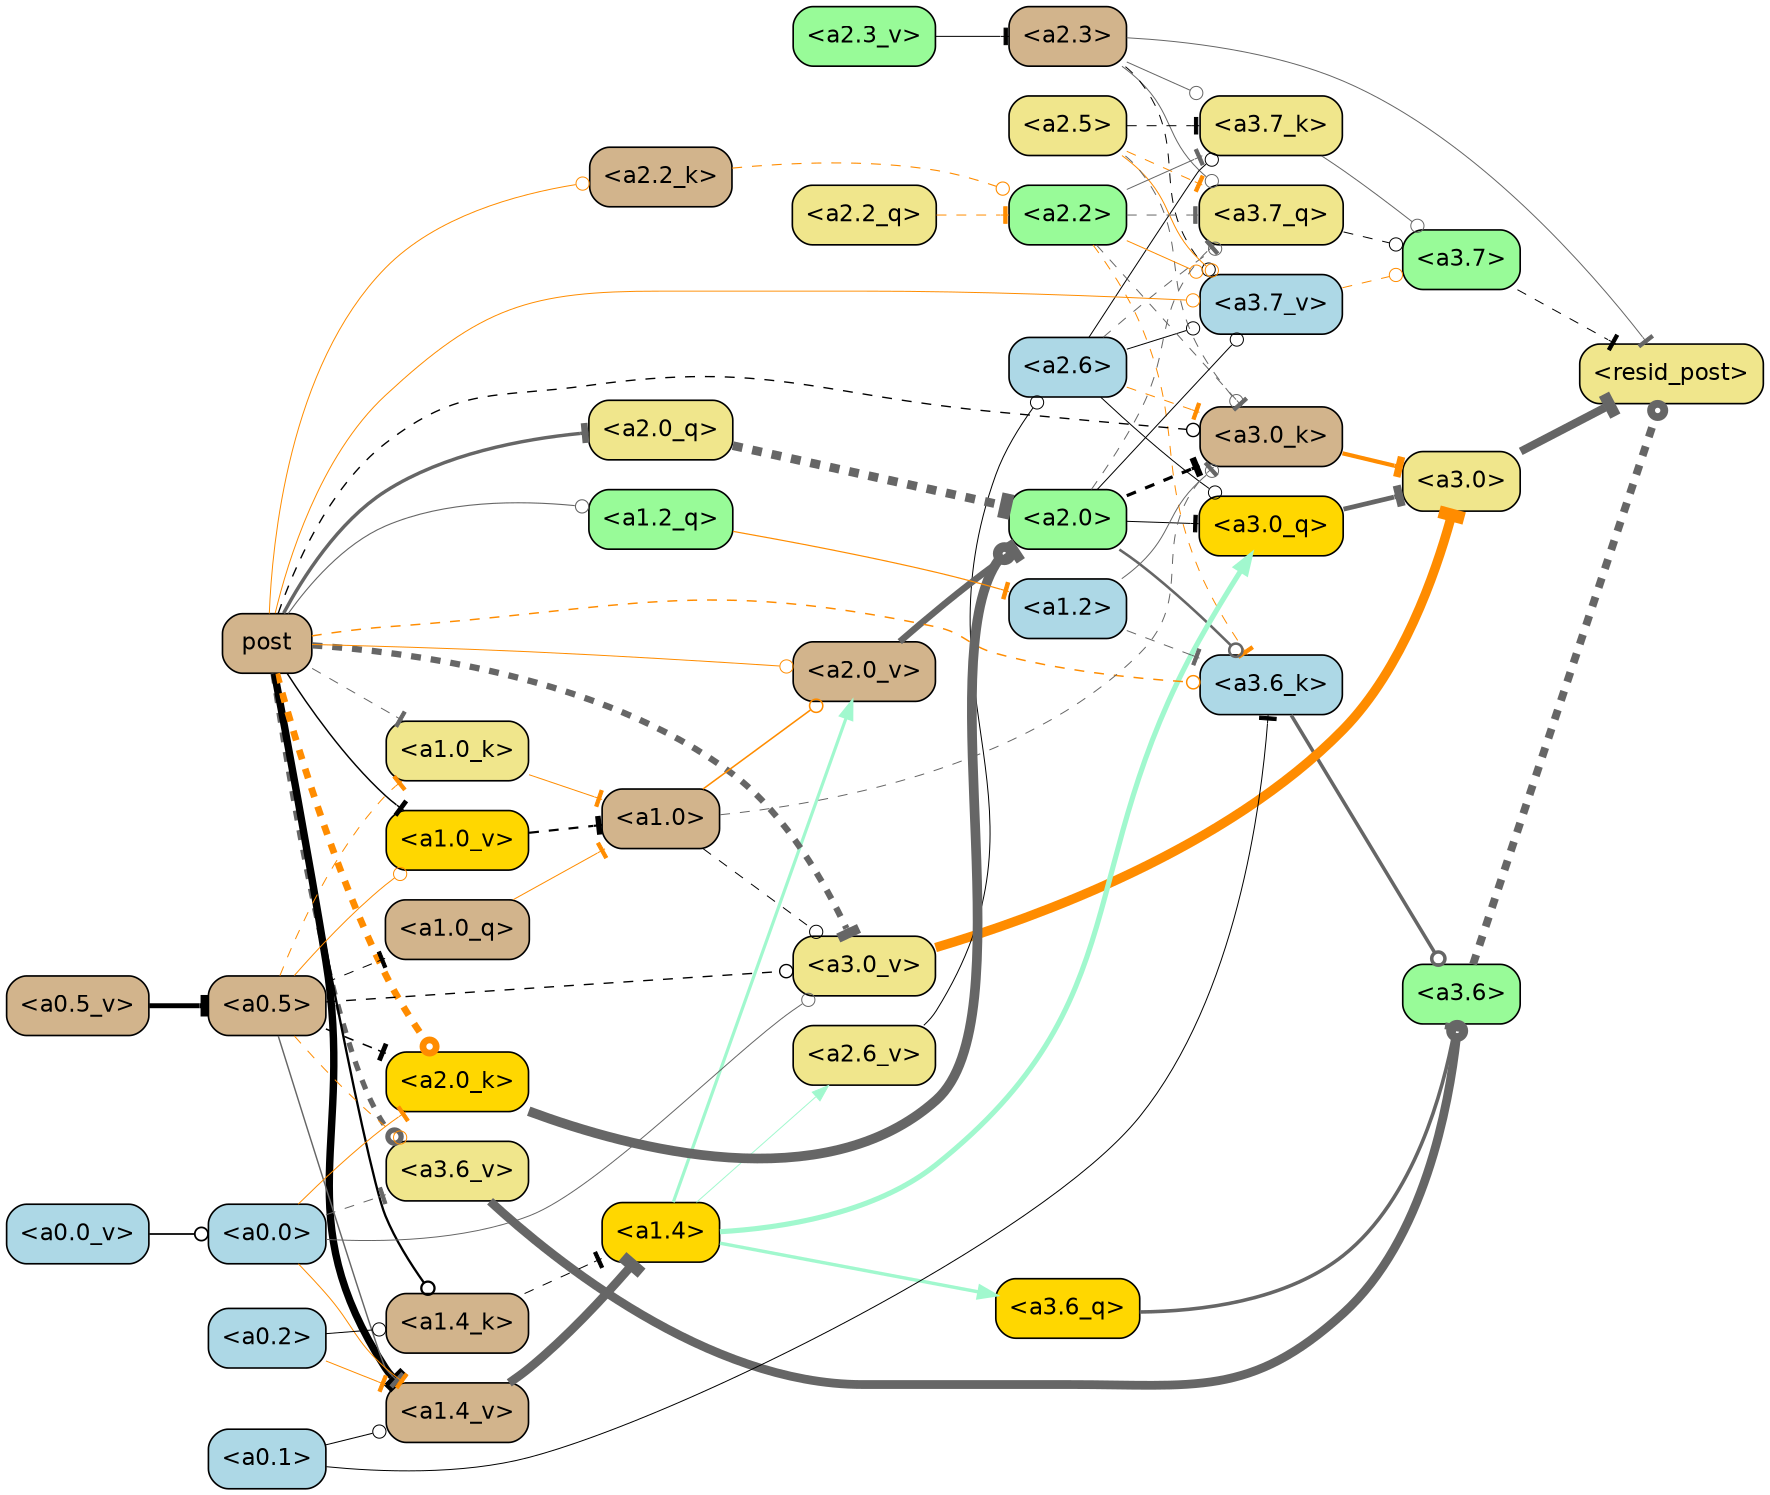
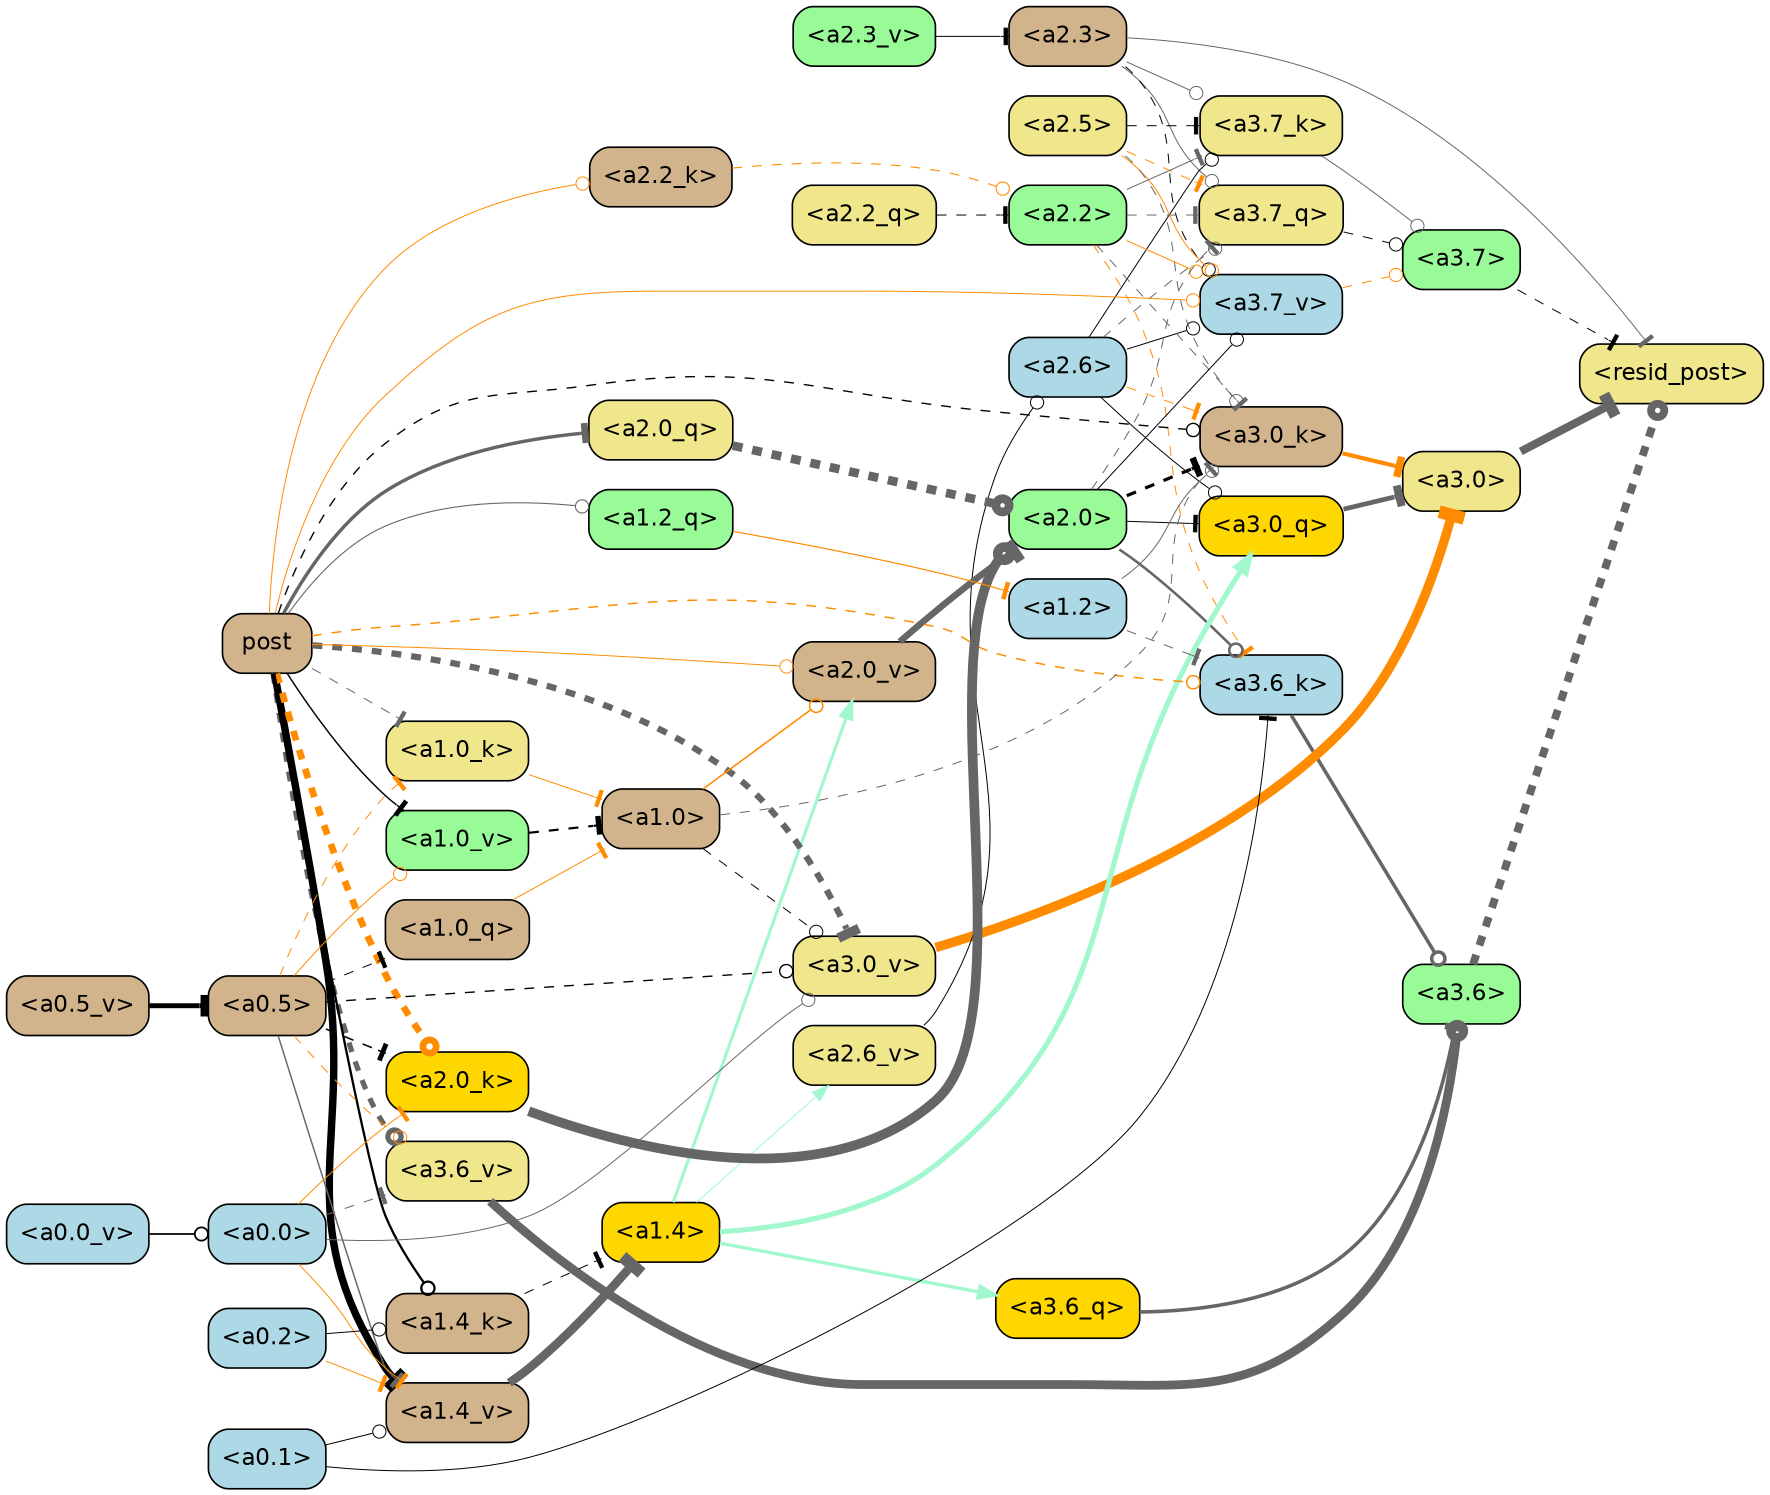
edge "<a2.2_q>" -> "<a2.2>": color darkorange -> black
edge "<a2.0_q>" -> "<a2.0>": arrowhead tee -> odot
node "<a1.0_v>": fillcolor gold -> palegreen
